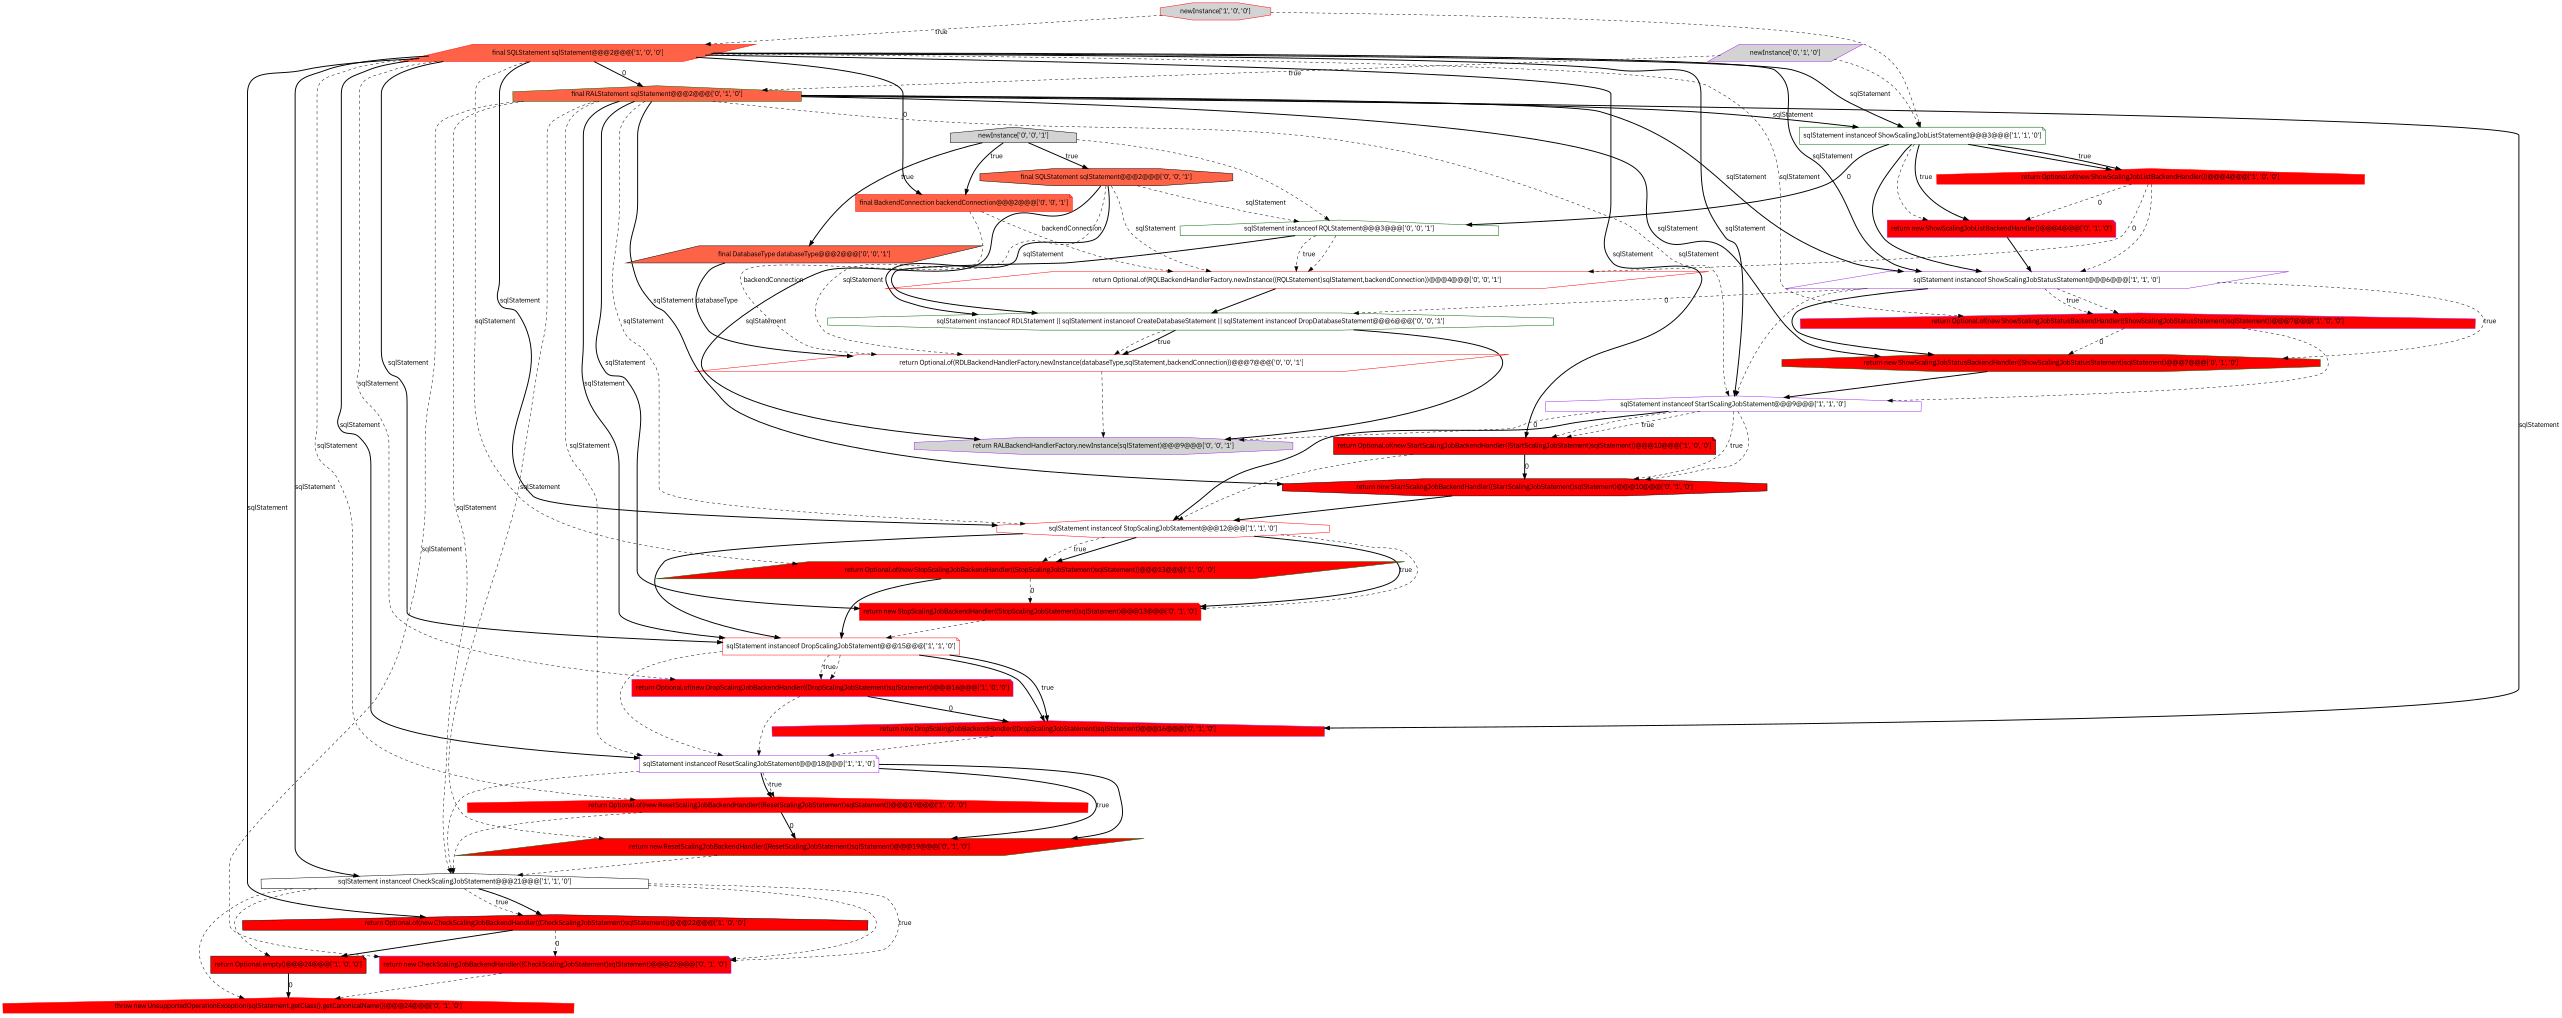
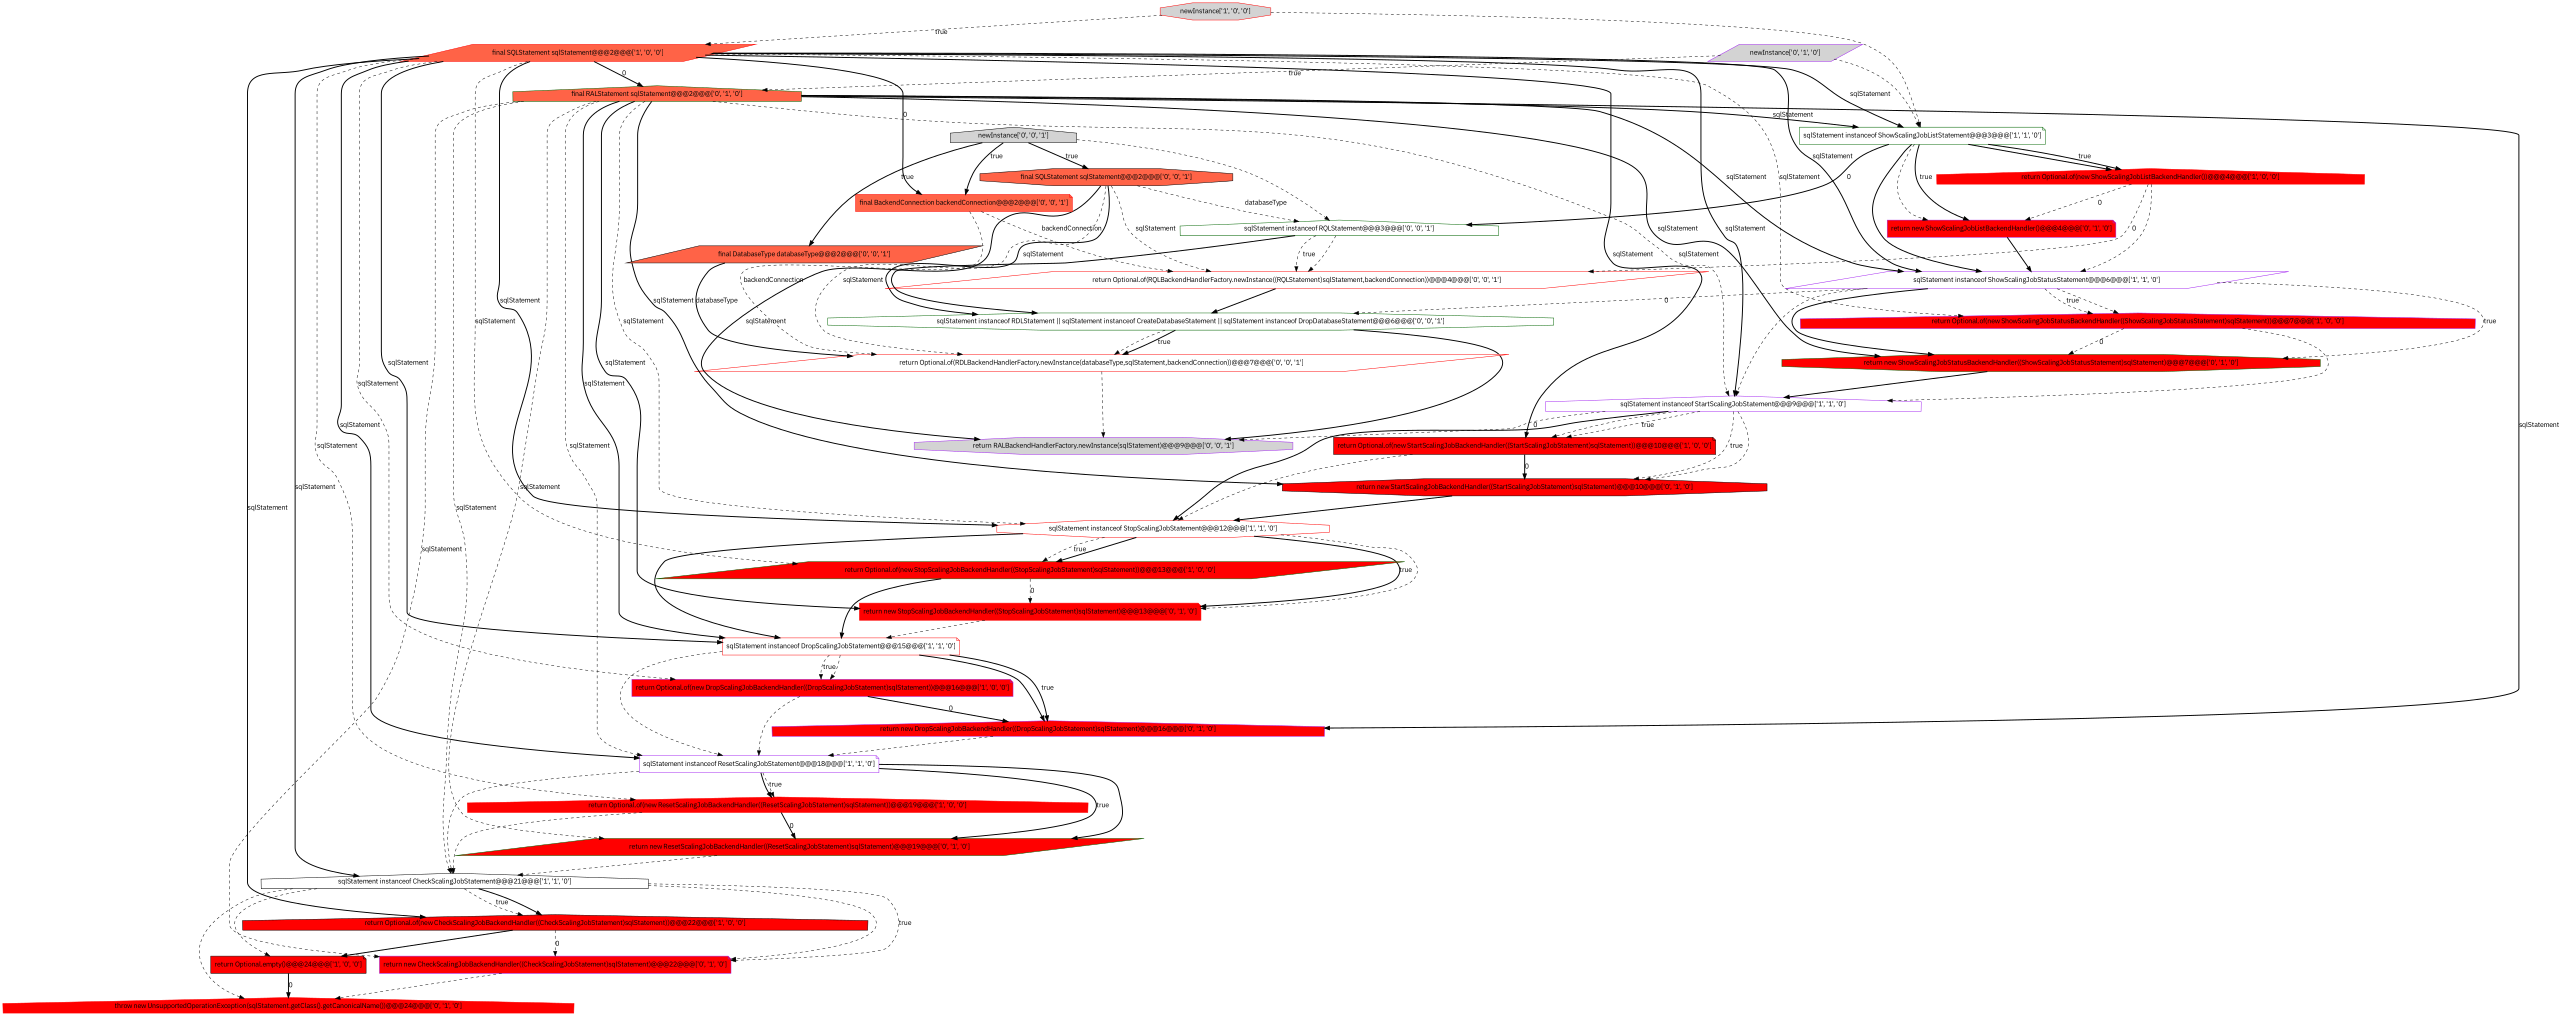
edge "final SQLStatement sqlStatement@@@2@@@['0', '0', '1']" -> "sqlStatement instanceof RQLStatement@@@3@@@['0', '0', '1']": label "sqlStatement" -> "databaseType"
